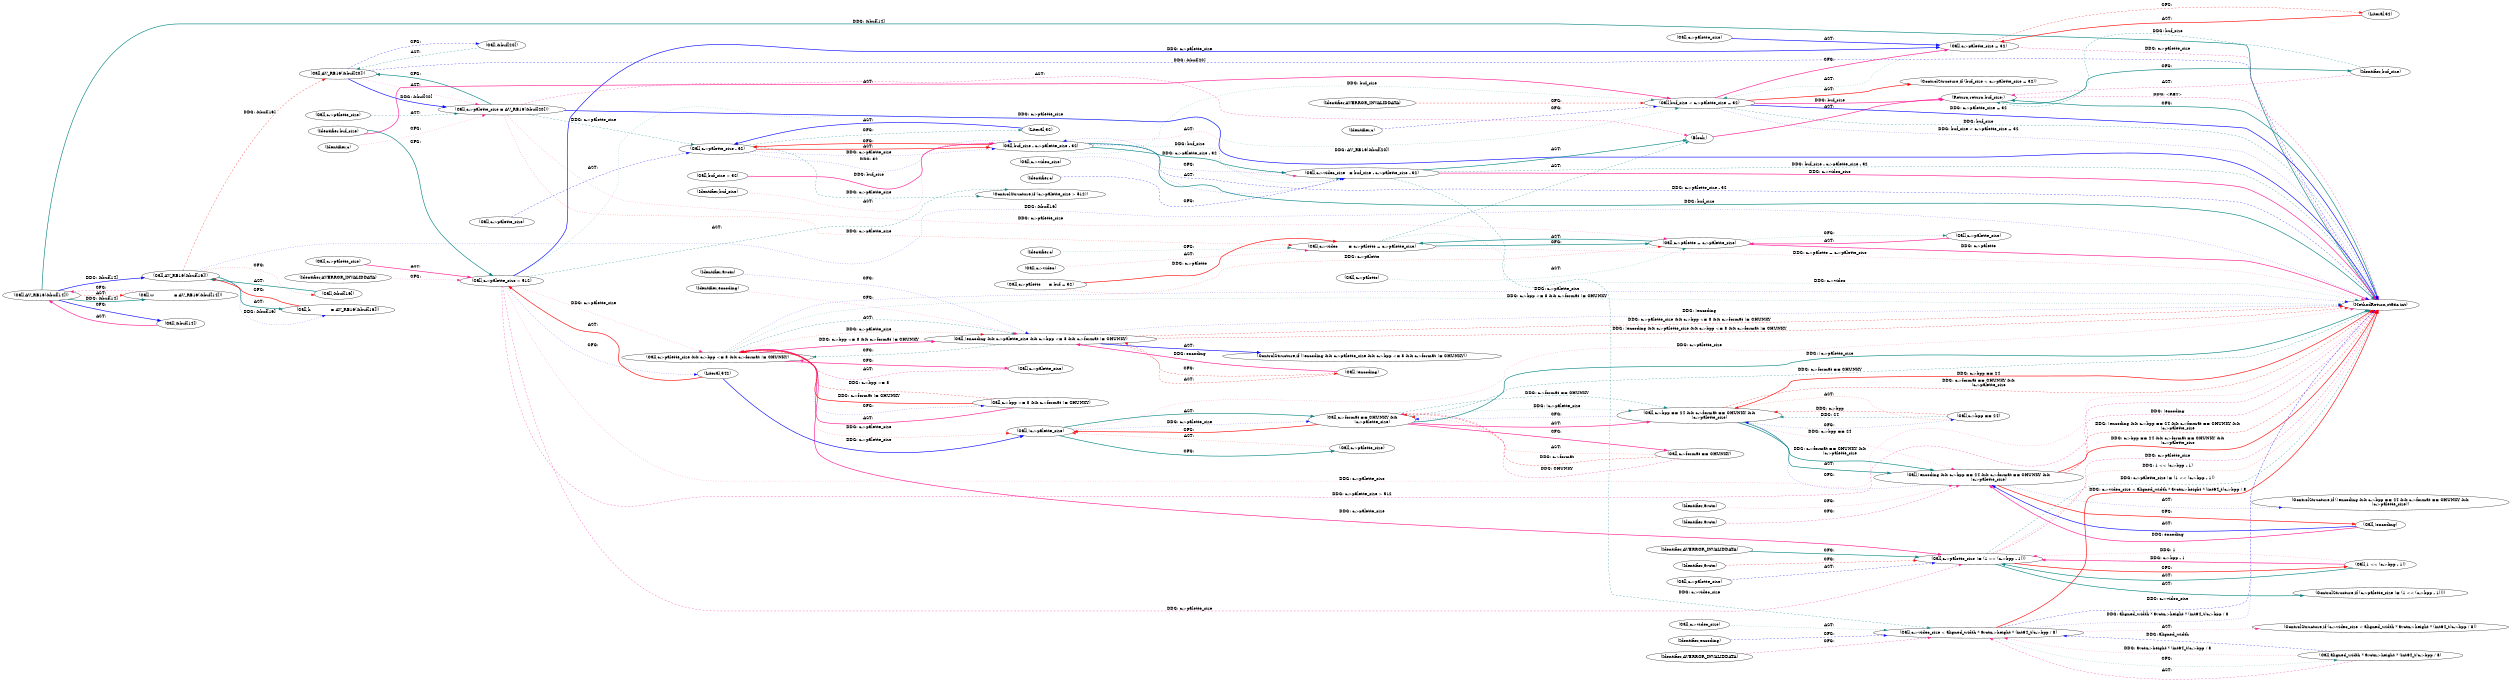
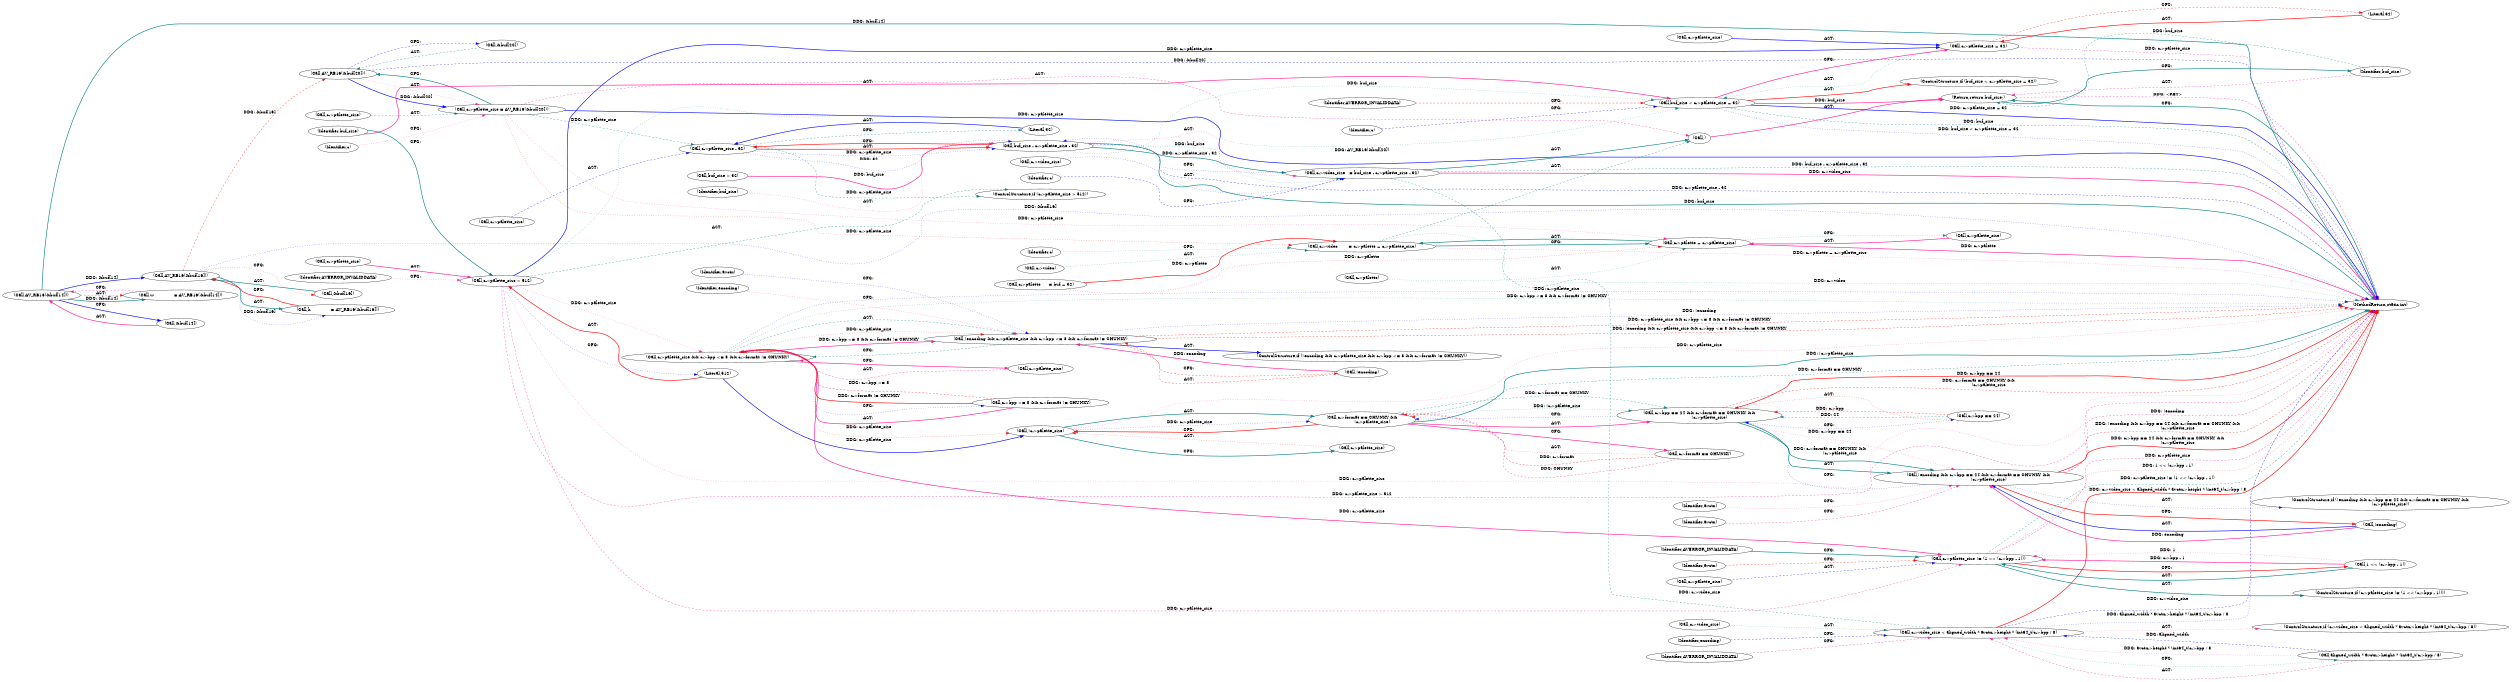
node "(Block,)": label "(Block,)" -> "(Call,)"
edge "(Call,c->video)" -> "(Call,c->video        = c->palette + c->palette_size)": color deeppink -> teal
node "(Literal,542)": label "(Literal,542)" -> "(Literal,512)"
